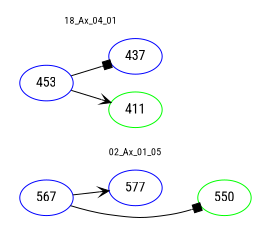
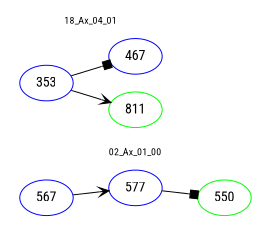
node "437": label "437" -> "467"
node "453": label "453" -> "353"
node "411": label "411" -> "811"
cluster "02_Ax_01_05": label "02_Ax_01_05" -> "02_Ax_01_00"
edge "567" -> "550": now "577" -> "550"
